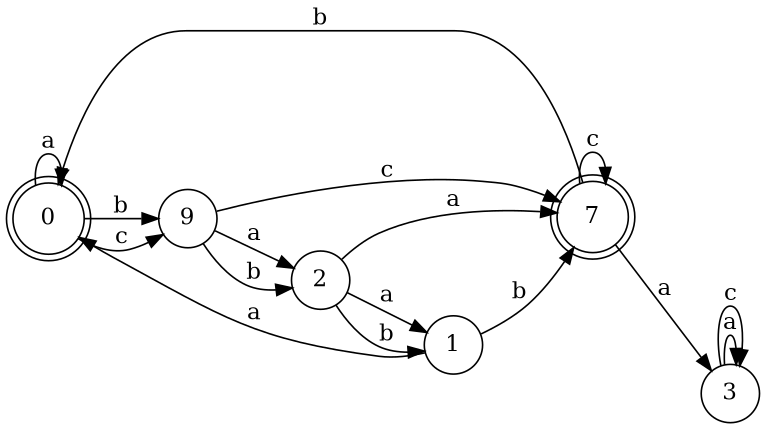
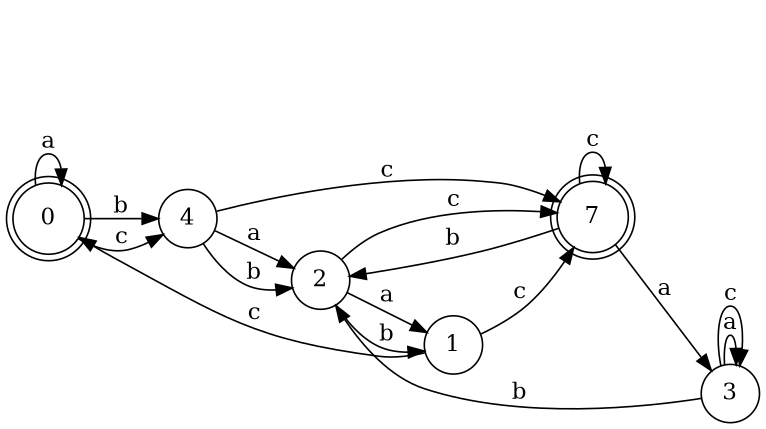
edge "7" -> "0": now "7" -> "2"
edge "2" -> "7": label "a" -> "c"
node "9": label "9" -> "4"
edge "1" -> "7": label "b" -> "c"
edge "1" -> "0": label "a" -> "c"
edge "3" -> "2": added, label "b"
